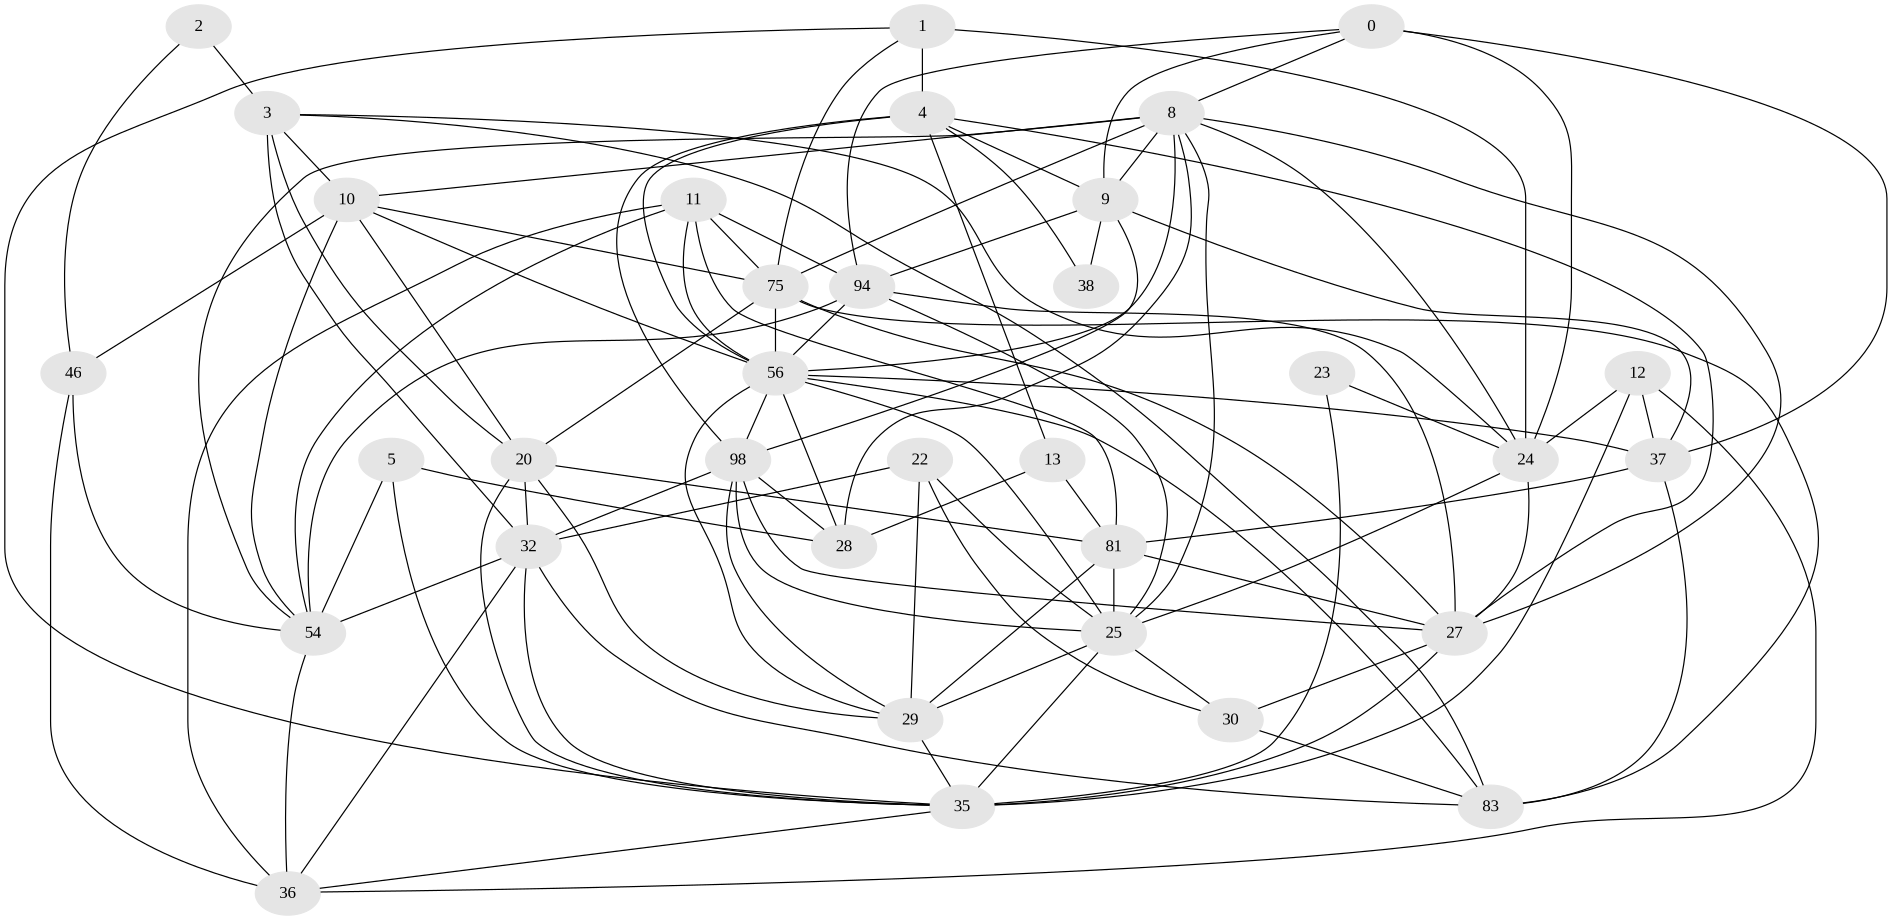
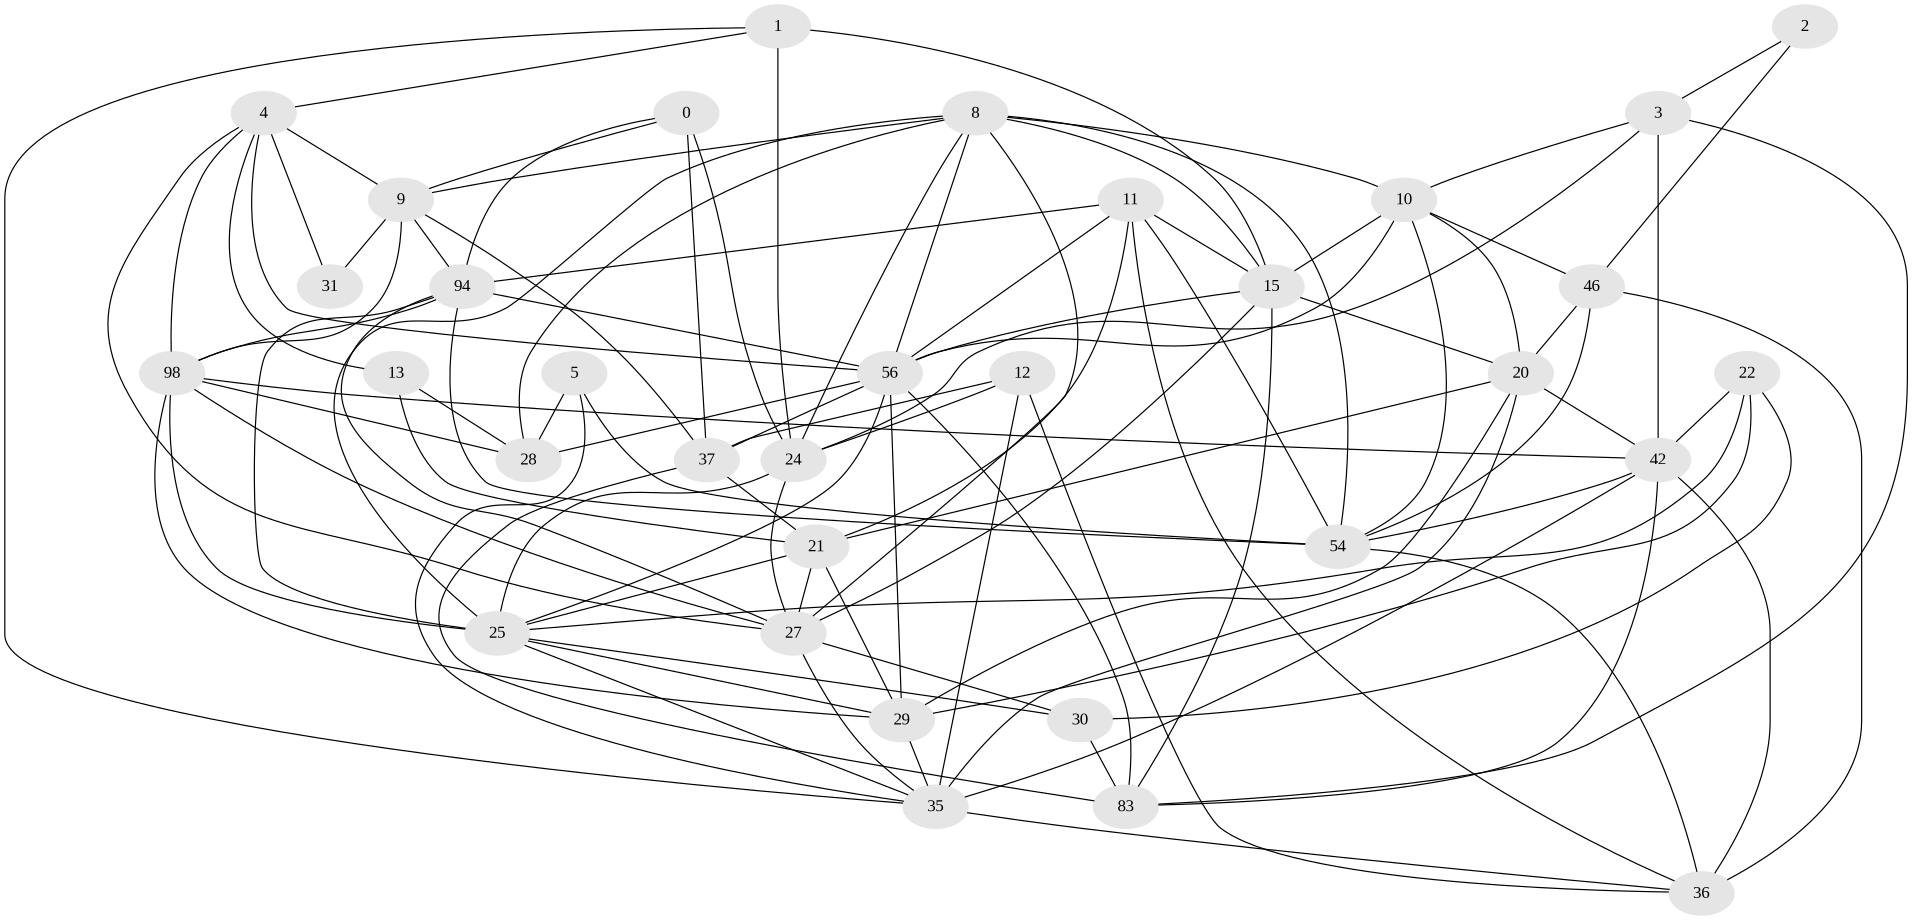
edge "0" -- "8": removed
node "75": label "75" -> "15"
node "38": label "38" -> "31"
edge "3" -- "20": now "46" -- "20"
node "23": removed
edge "56" -- "98": now "94" -- "98"
node "32": label "32" -> "42"
node "81": label "81" -> "21"
